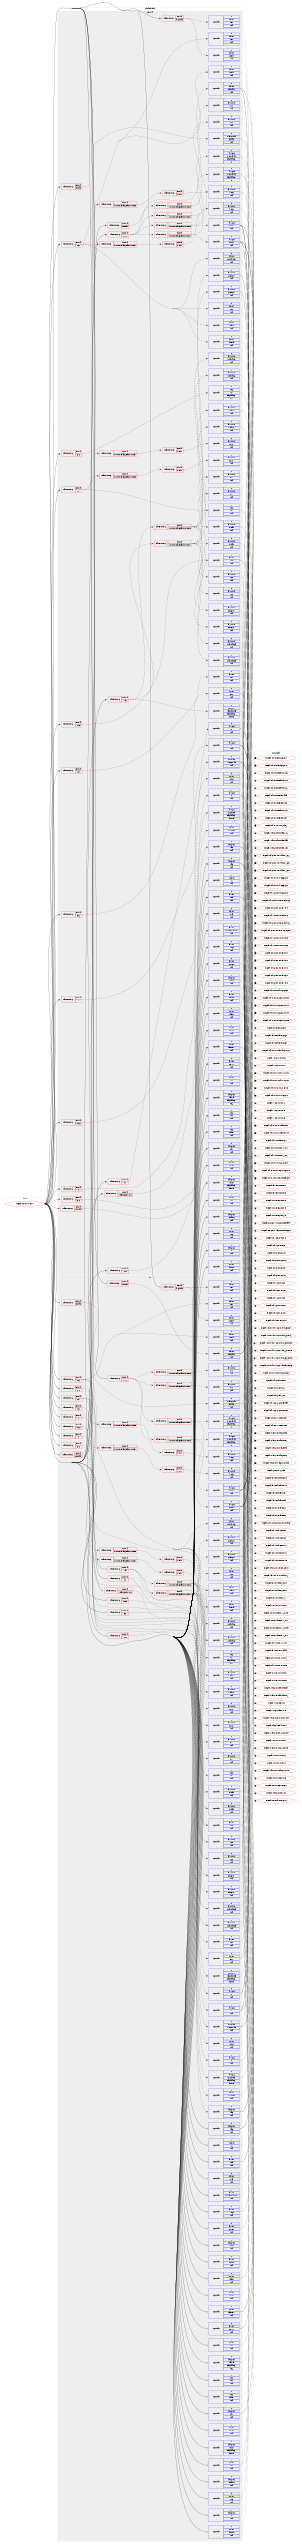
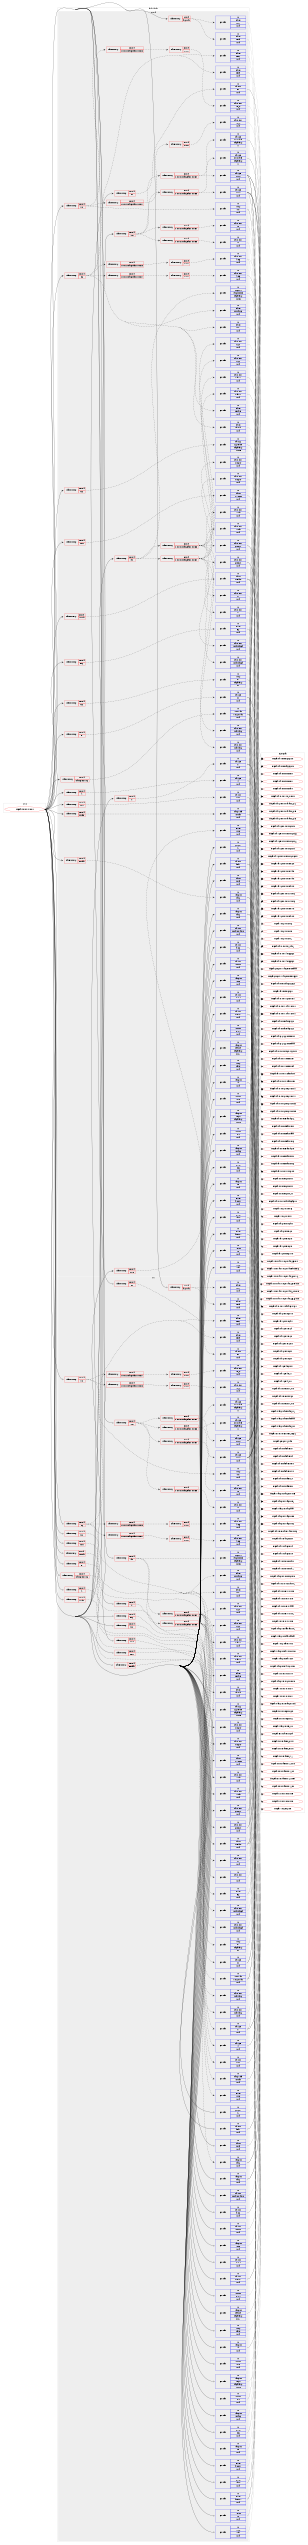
node "portage://dev-cpp/tbb-2019.8": added
